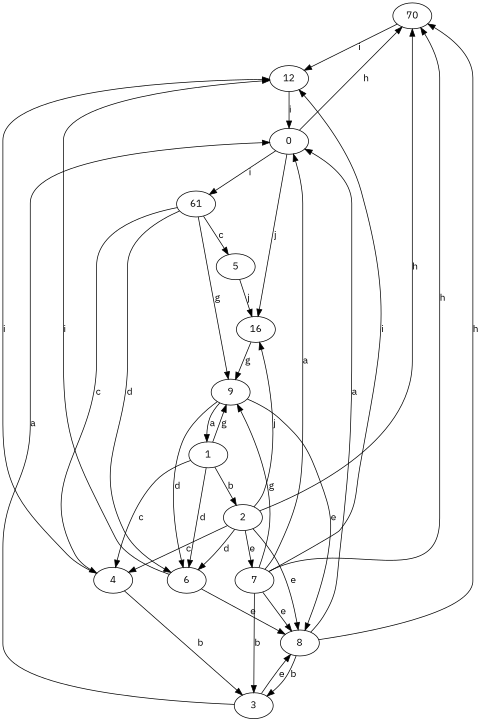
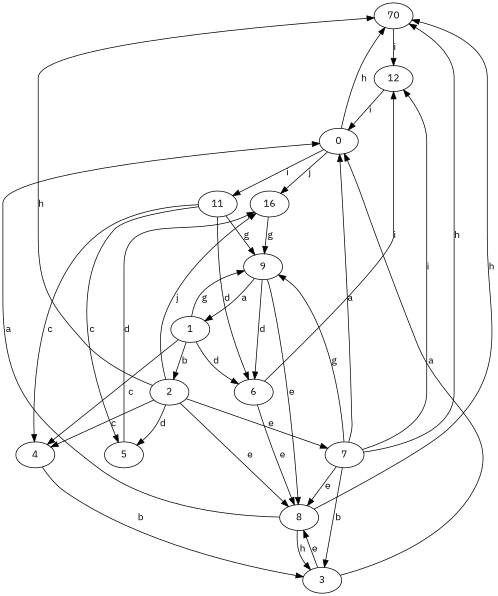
node "61": label "61" -> "11"
edge "4" -> "12": removed, label "i"
edge "5" -> "16": label "j" -> "d"
edge "2" -> "6": now "2" -> "5"
edge "8" -> "3": label "b" -> "h"
